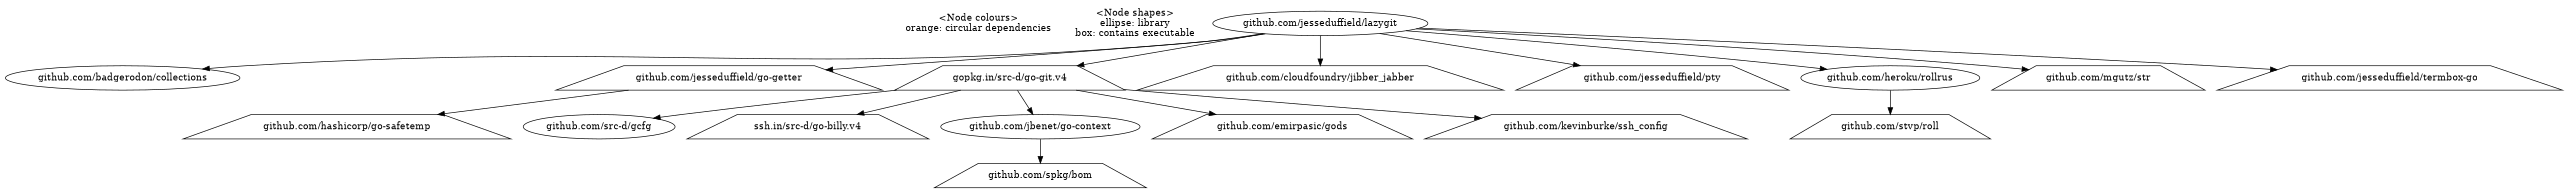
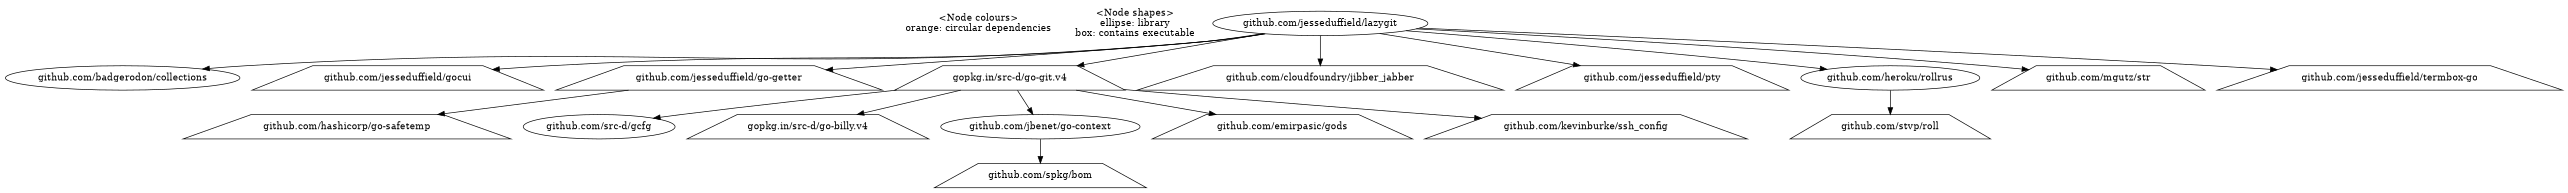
node "github.com/jesseduffield/gocui": added
node "ssh.in/src-d/go-billy.v4": label "ssh.in/src-d/go-billy.v4" -> "gopkg.in/src-d/go-billy.v4"
